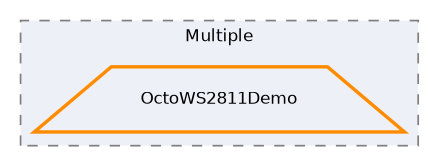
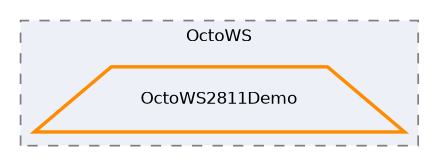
cluster "Multiple": label "Multiple" -> "OctoWS"
